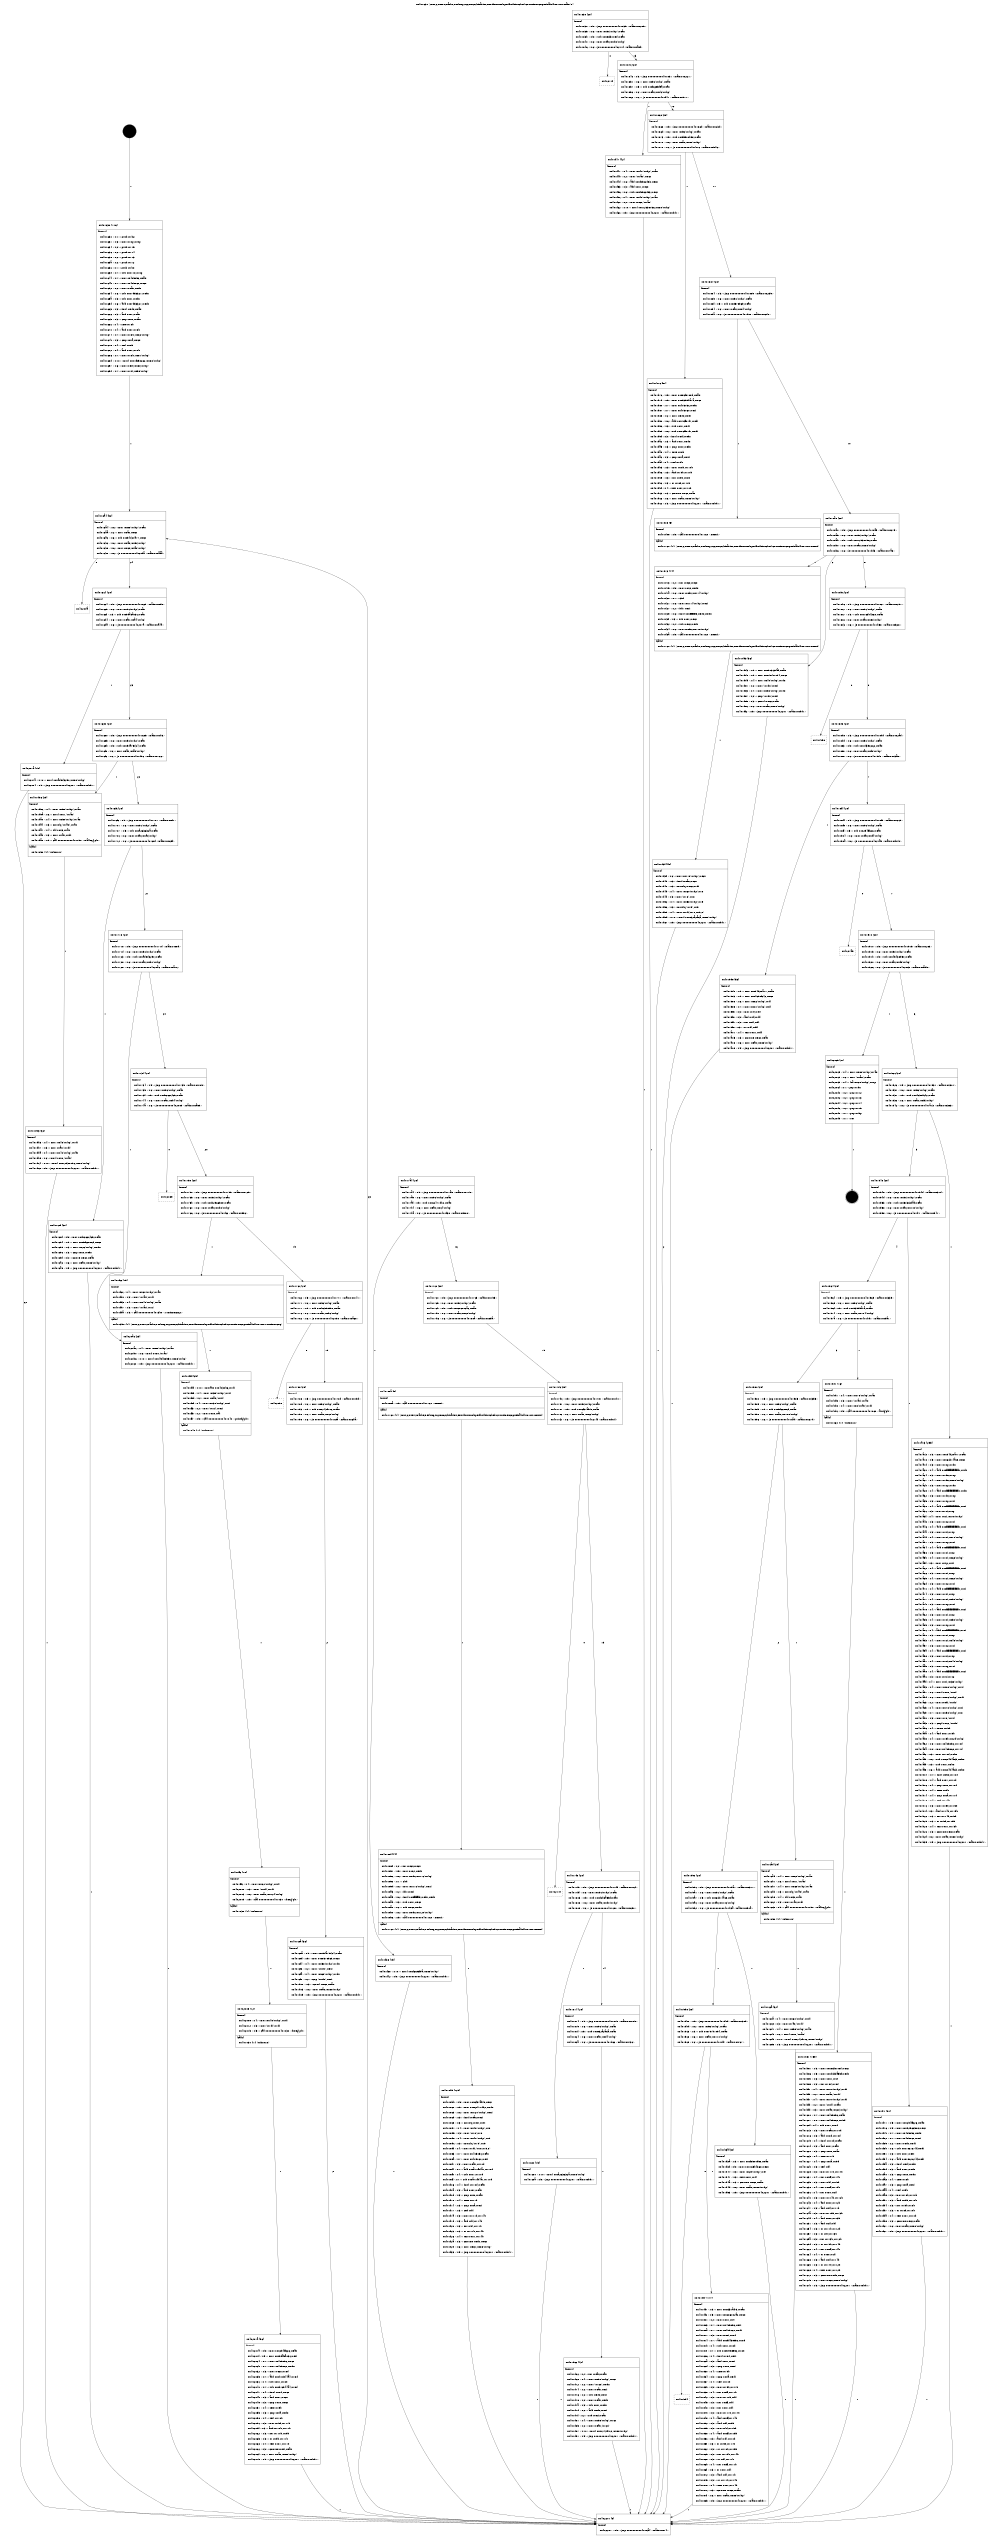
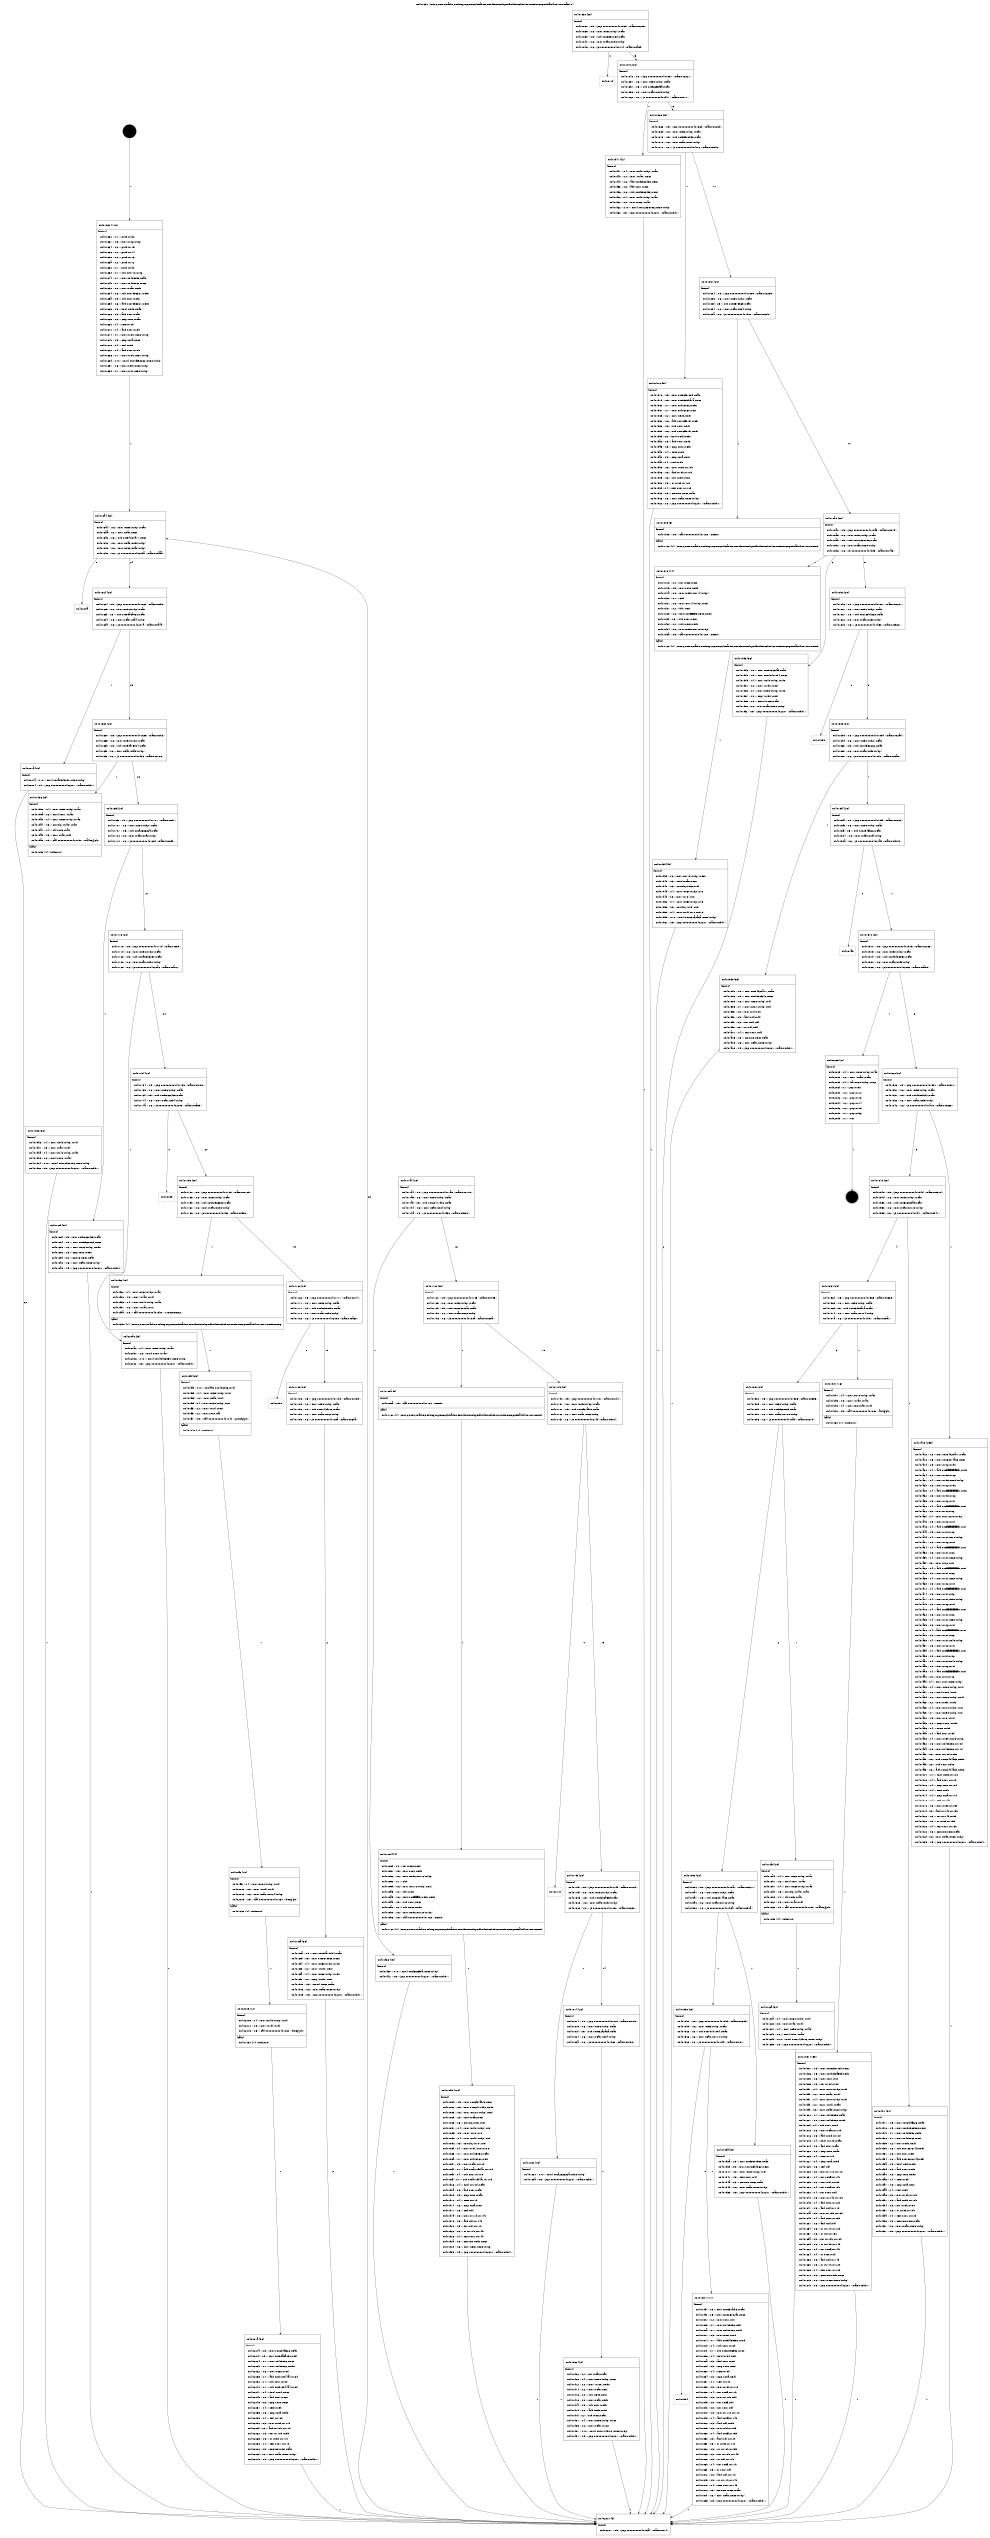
edge "0x401d96 [29]" -> "0x401db3 [32]": removed, label "1"
edge "0x4017c0 [28]" -> "0x401e8a [5]": added, label "1"
